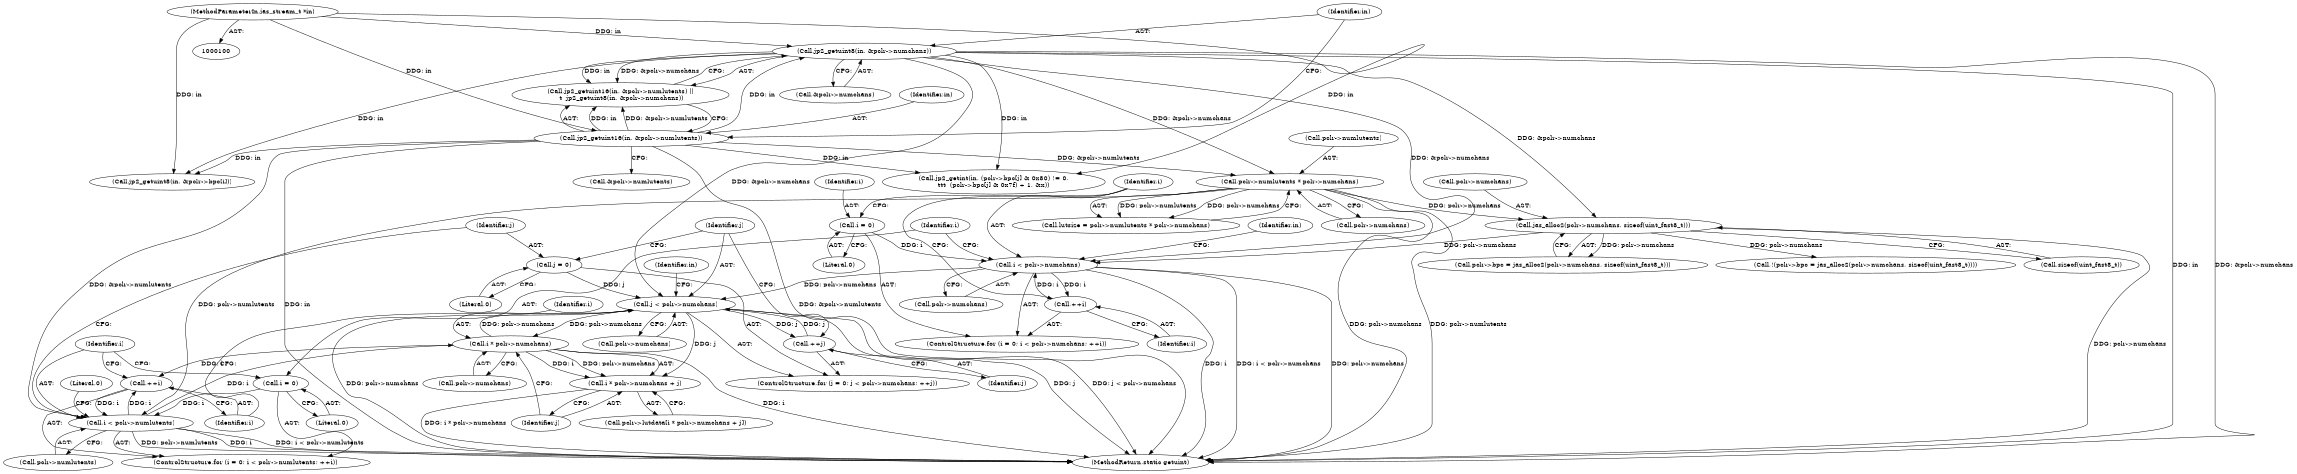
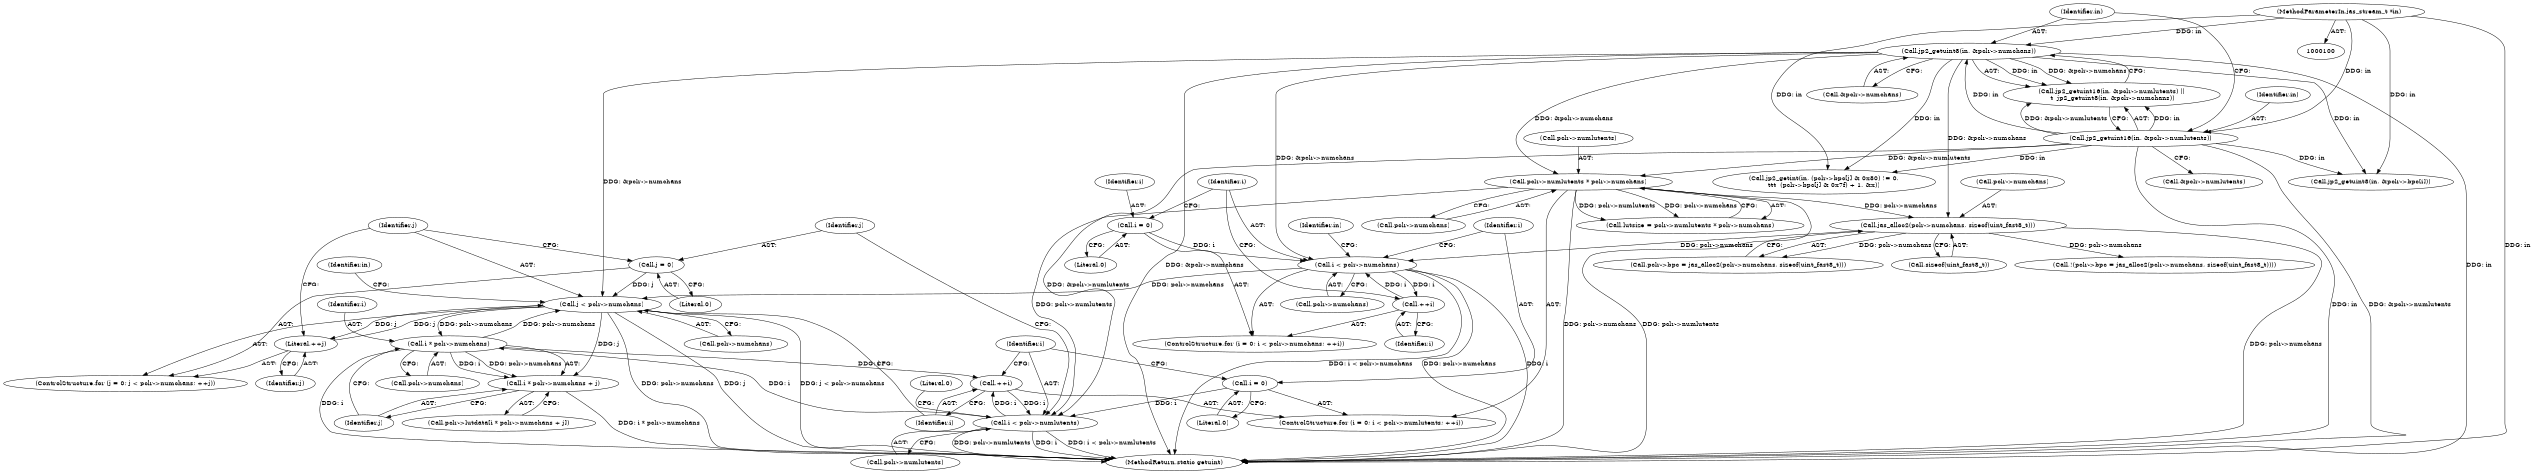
node "(Call,++j)": label "(Call,++j)" -> "(Literal,++j)"
edge "(Call,i < pclr->numlutents)" -> "(ControlStructure,for (i = 0; i < pclr->numlutents; ++i))": now "(Call,pclr->numlutents * pclr->numchans)" -> "(ControlStructure,for (i = 0; i < pclr->numlutents; ++i))"
edge "(MethodParameterIn,jas_stream_t *in)" -> "(MethodReturn,static getuint)": added, label "DDG: in"
